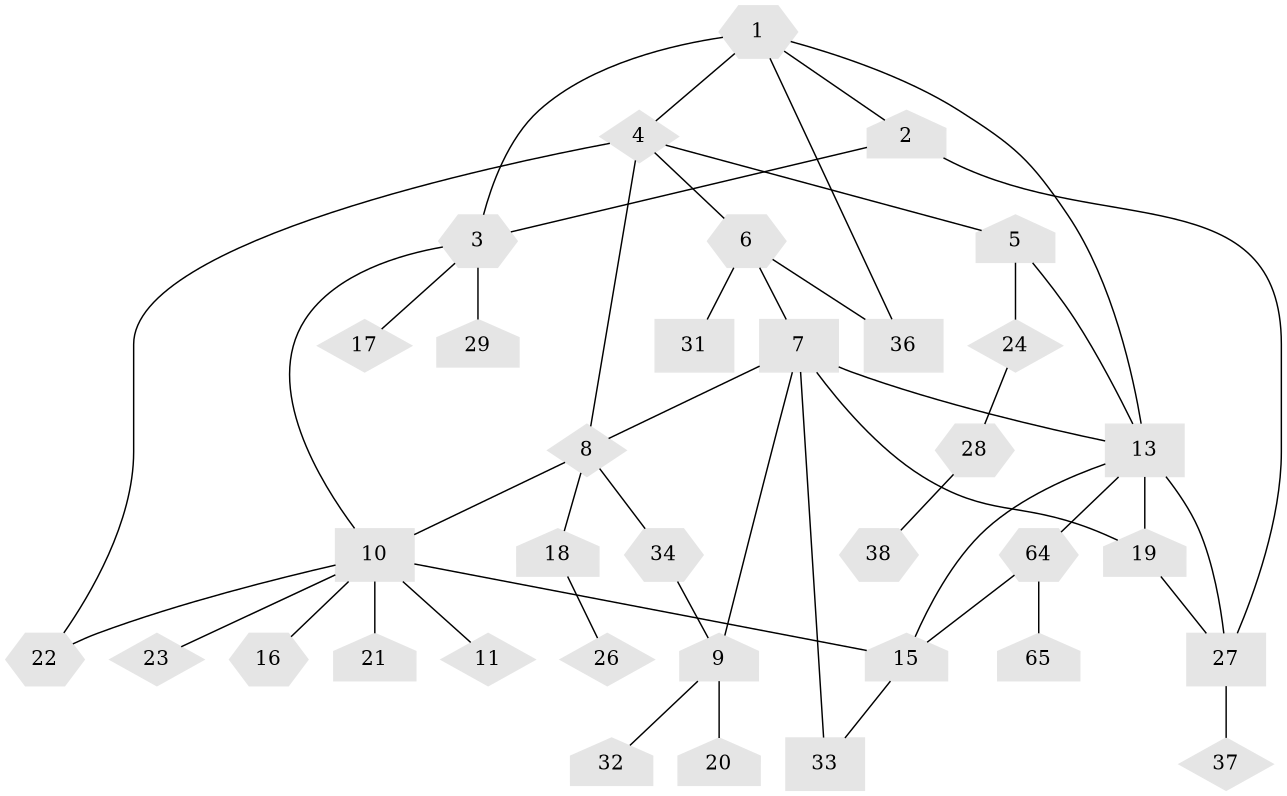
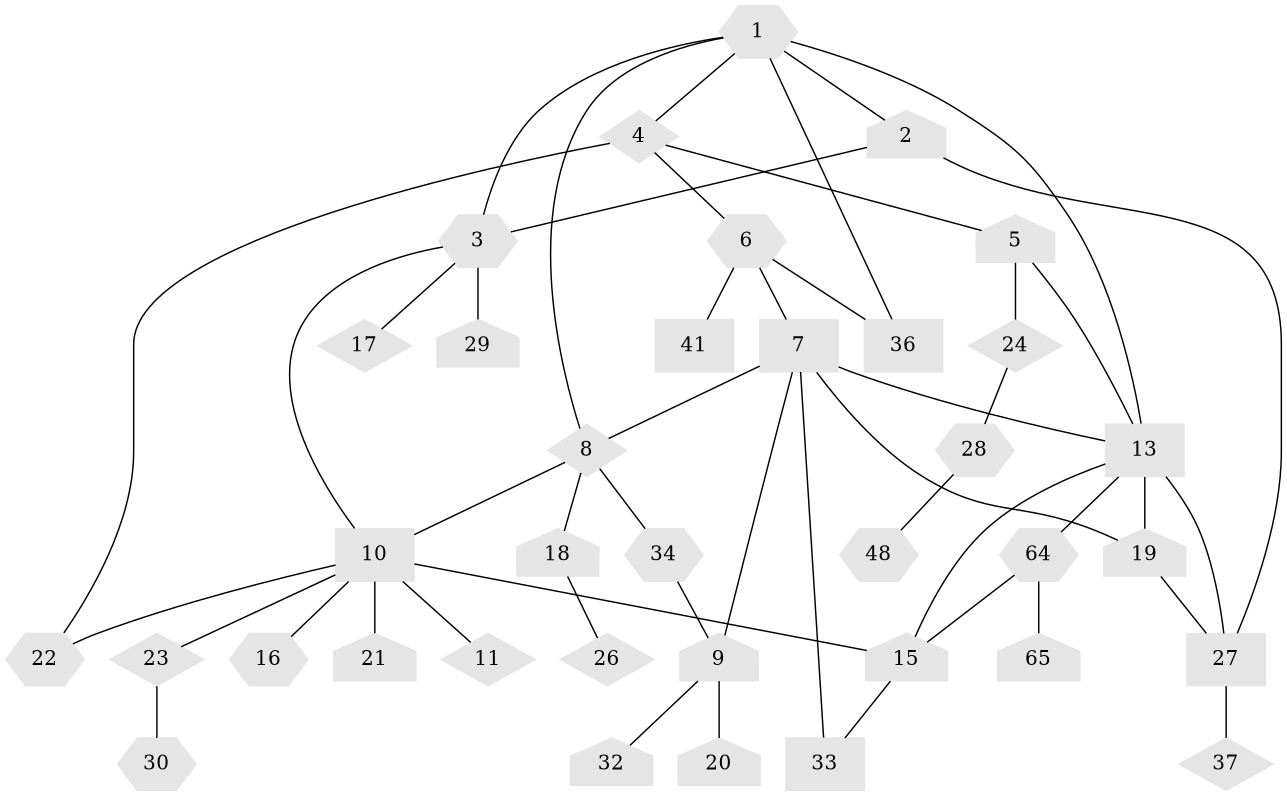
edge "4" -- "8": now "1" -- "8"
node "31": label "31" -> "41"
node "38": label "38" -> "48"
node "30": added
